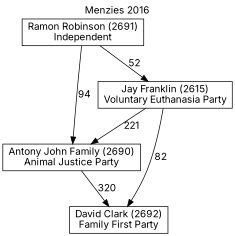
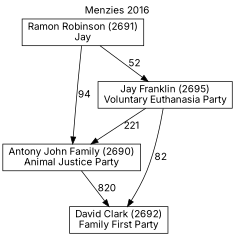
node "Ramon Robinson (2691) Independent": label "Ramon Robinson (2691) Independent" -> "Ramon Robinson (2691) Jay"
node "Jay Franklin (2615) Voluntary Euthanasia Party": label "Jay Franklin (2615) Voluntary Euthanasia Party" -> "Jay Franklin (2695) Voluntary Euthanasia Party"
edge "Antony John Family (2690) Animal Justice Party" -> "David Clark (2692) Family First Party": label "320" -> "820"
